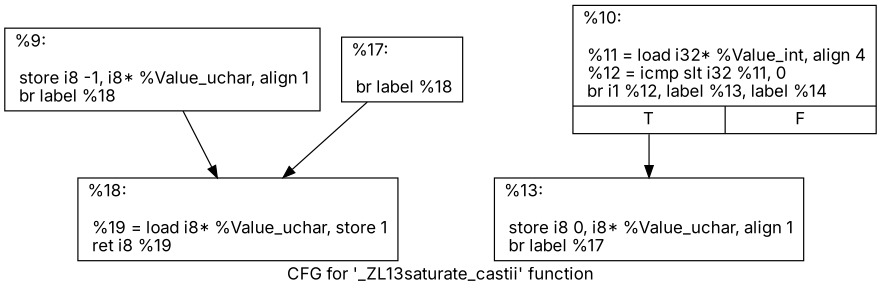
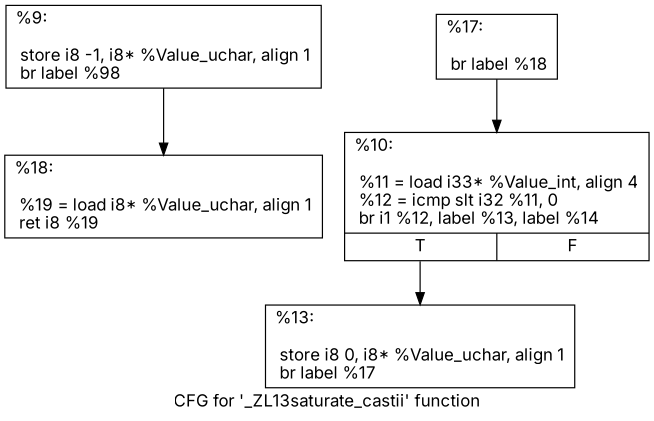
node "%10:": text "%11 = load i32* %Value_int, align 4" -> "%11 = load i33* %Value_int, align 4"
node "%9:": text "br label %18" -> "br label %98"
edge "%17:" -> "%18:": now "%17:" -> "%10:"
node "%18:": text "%19 = load i8* %Value_uchar, store 1" -> "%19 = load i8* %Value_uchar, align 1"
